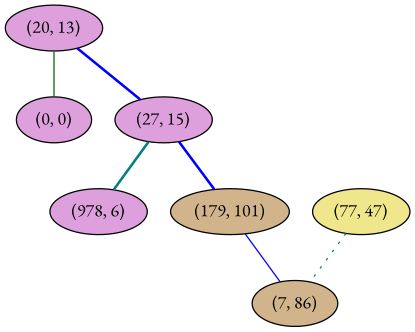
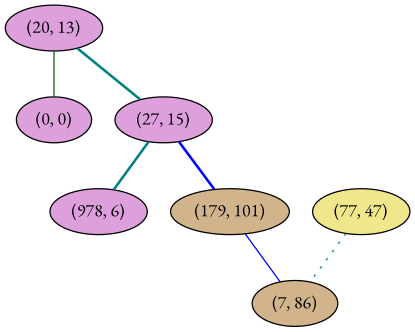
edge "(20, 13)" -- "(27, 15)": color blue -> teal
